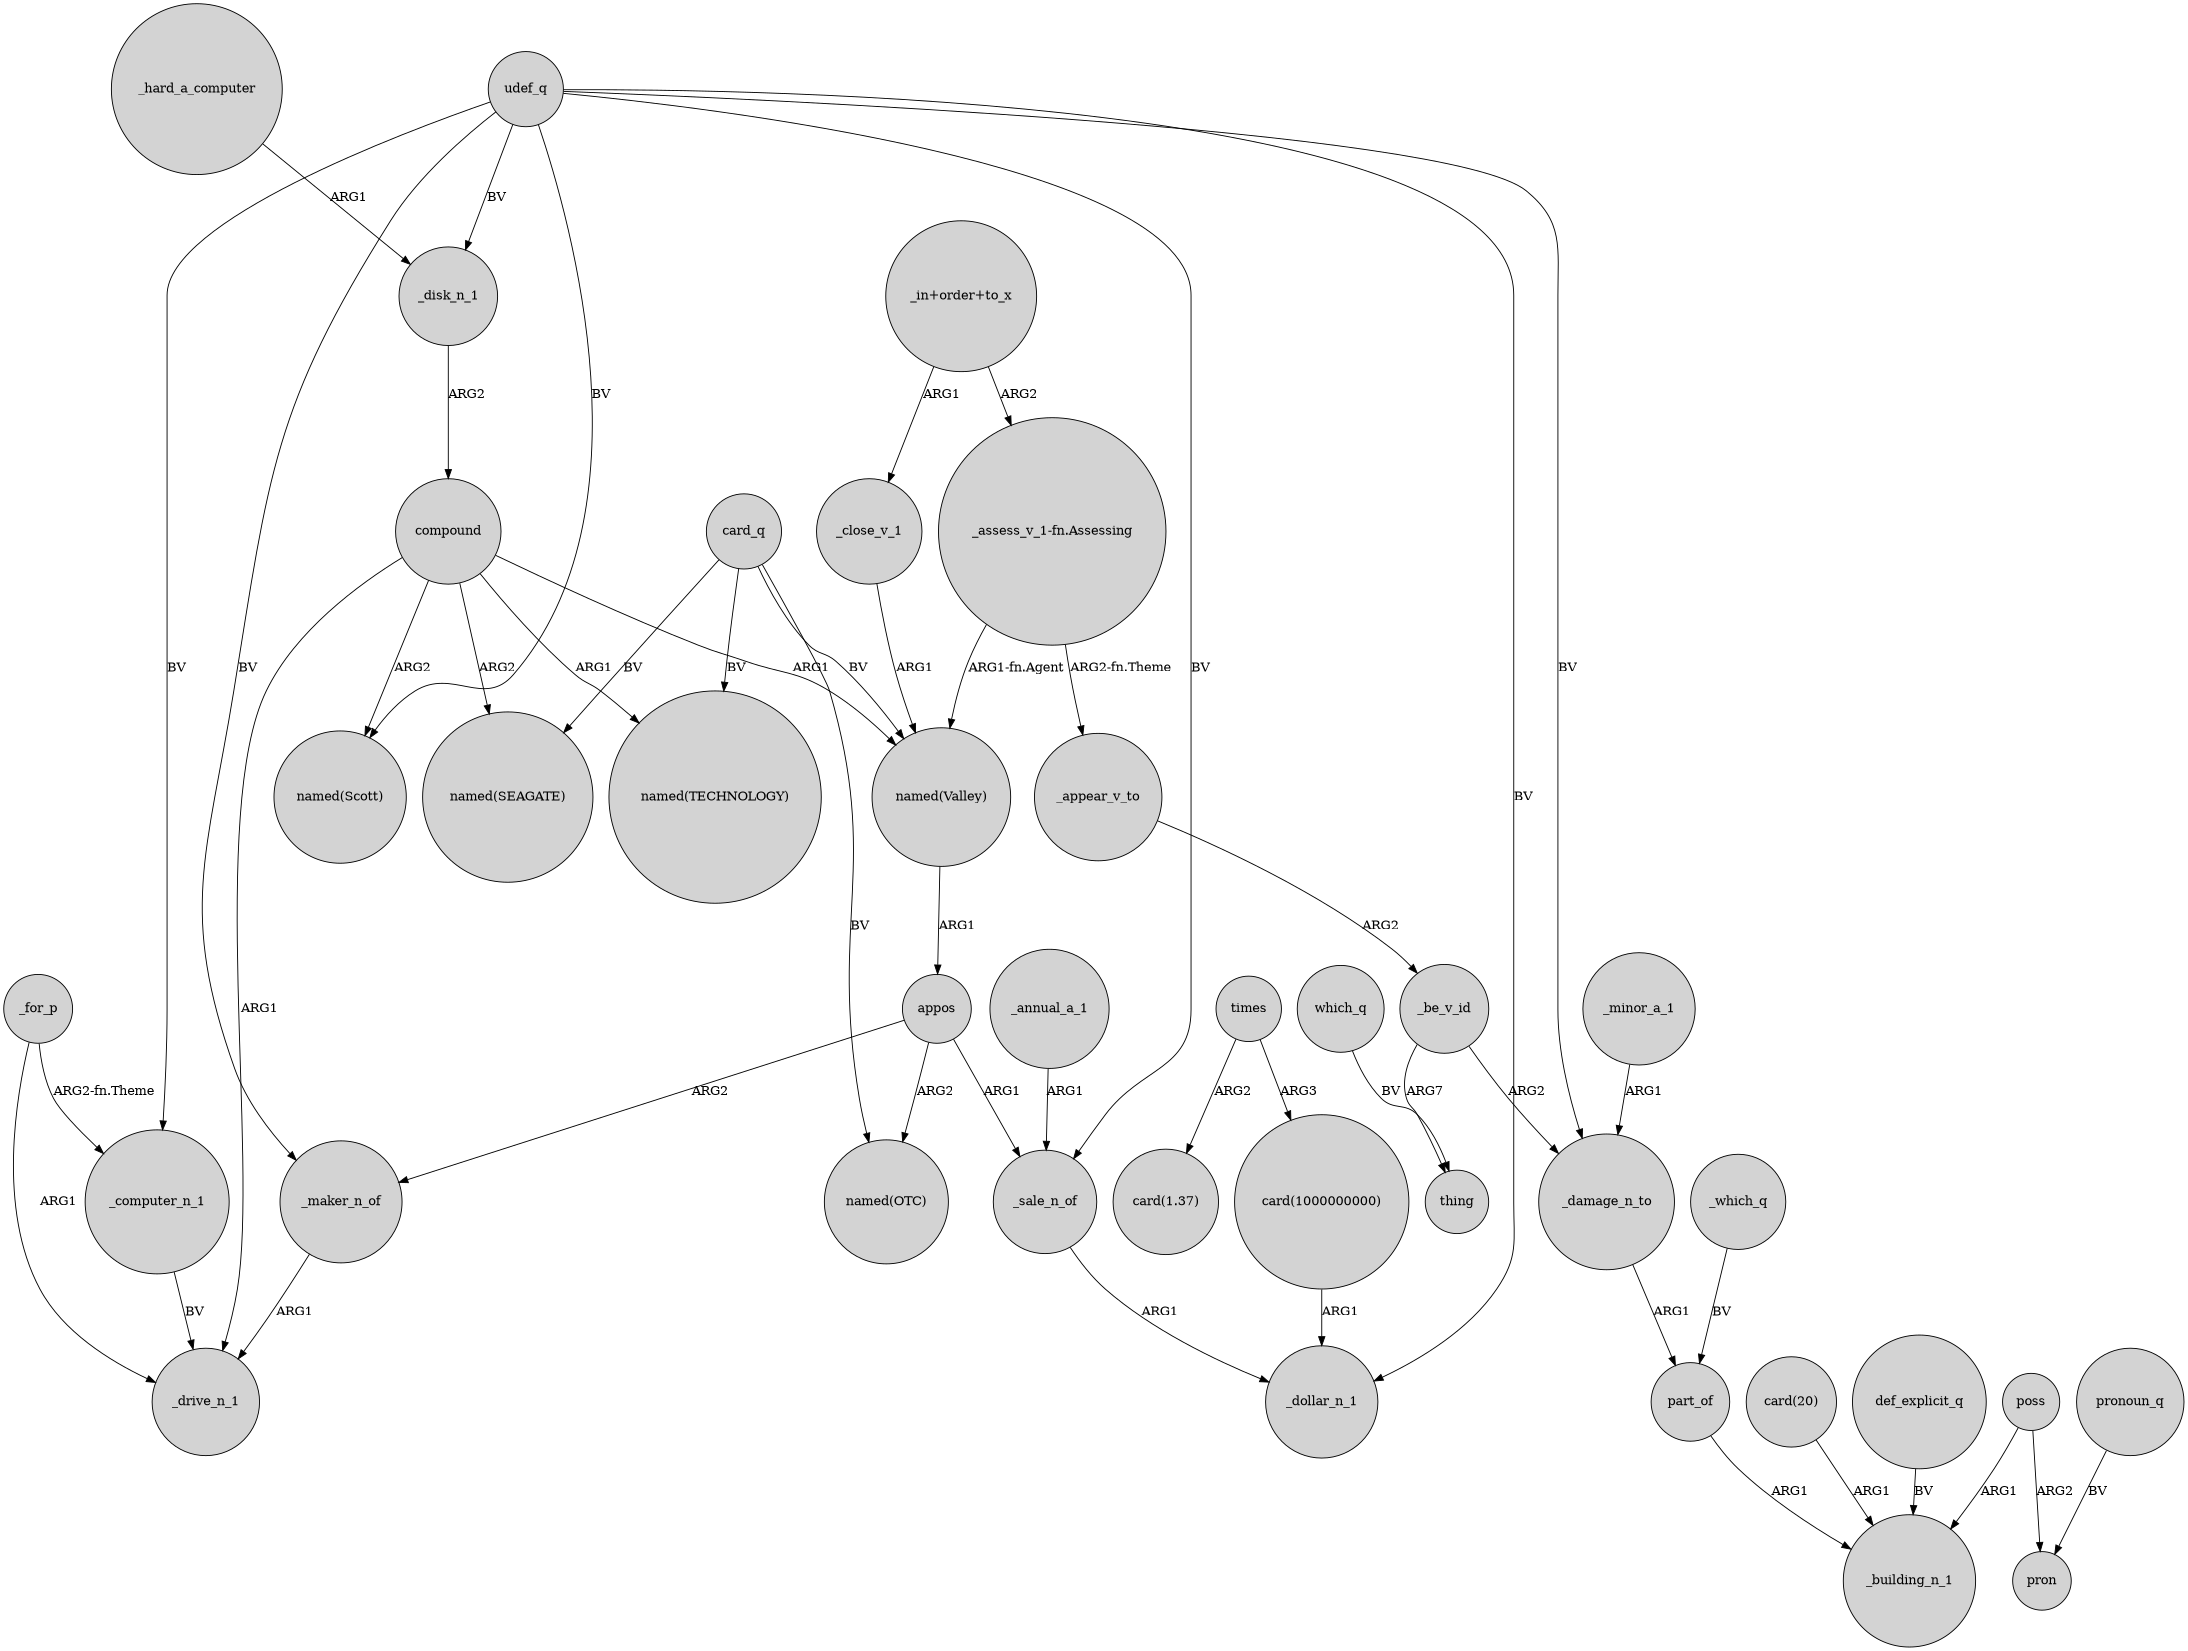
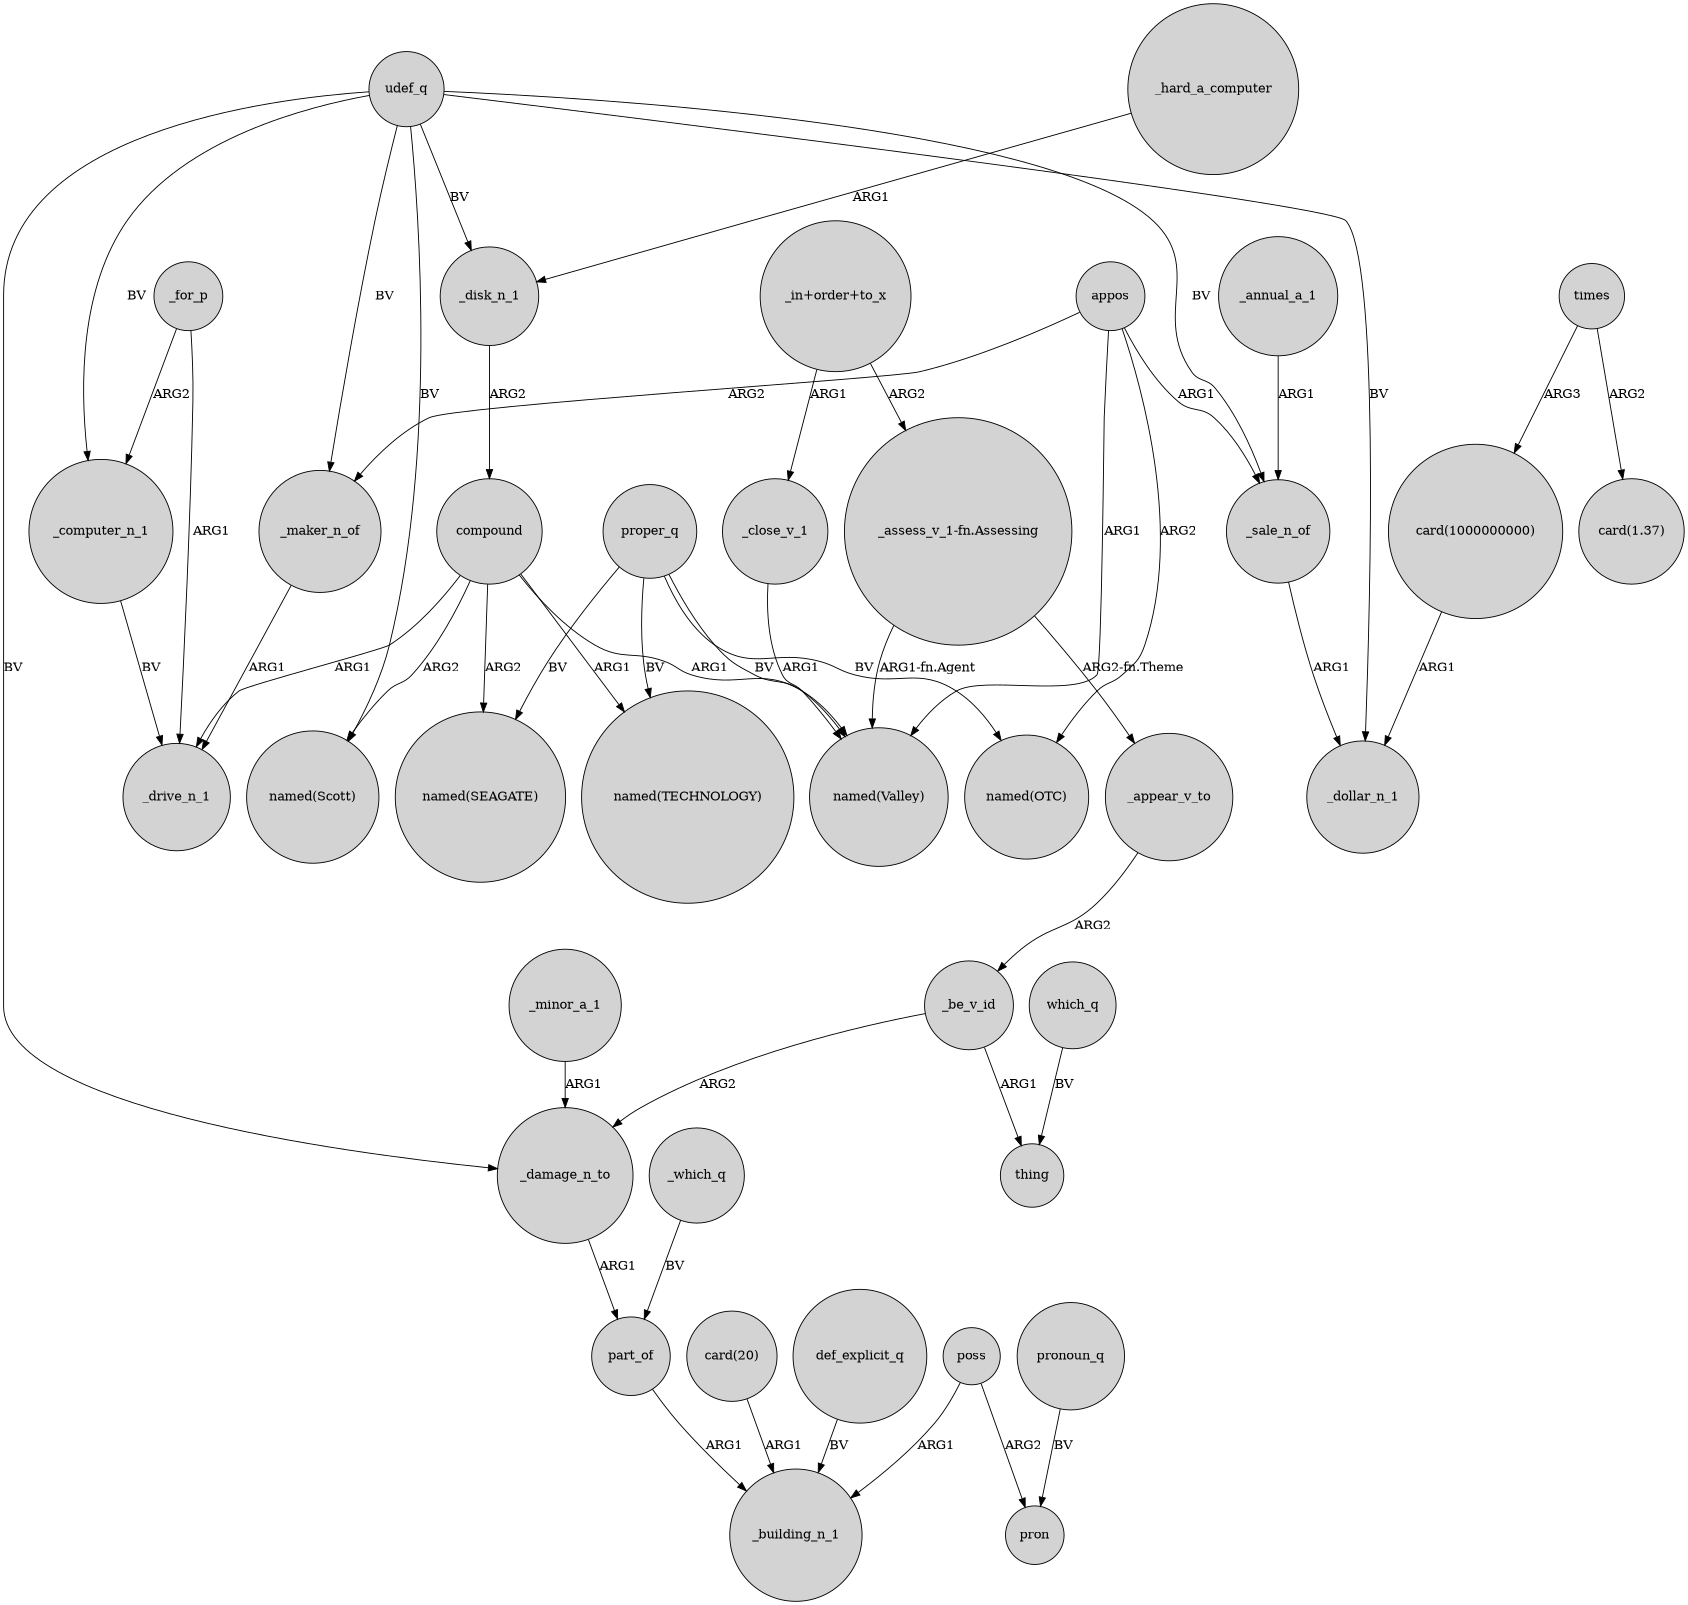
node "card_q": label "card_q" -> "proper_q"
edge "named(Valley)" -> "appos": reversed
edge "_for_p" -> "_computer_n_1": label "ARG2-fn.Theme" -> "ARG2"
edge "_be_v_id" -> "thing": label "ARG7" -> "ARG1"
